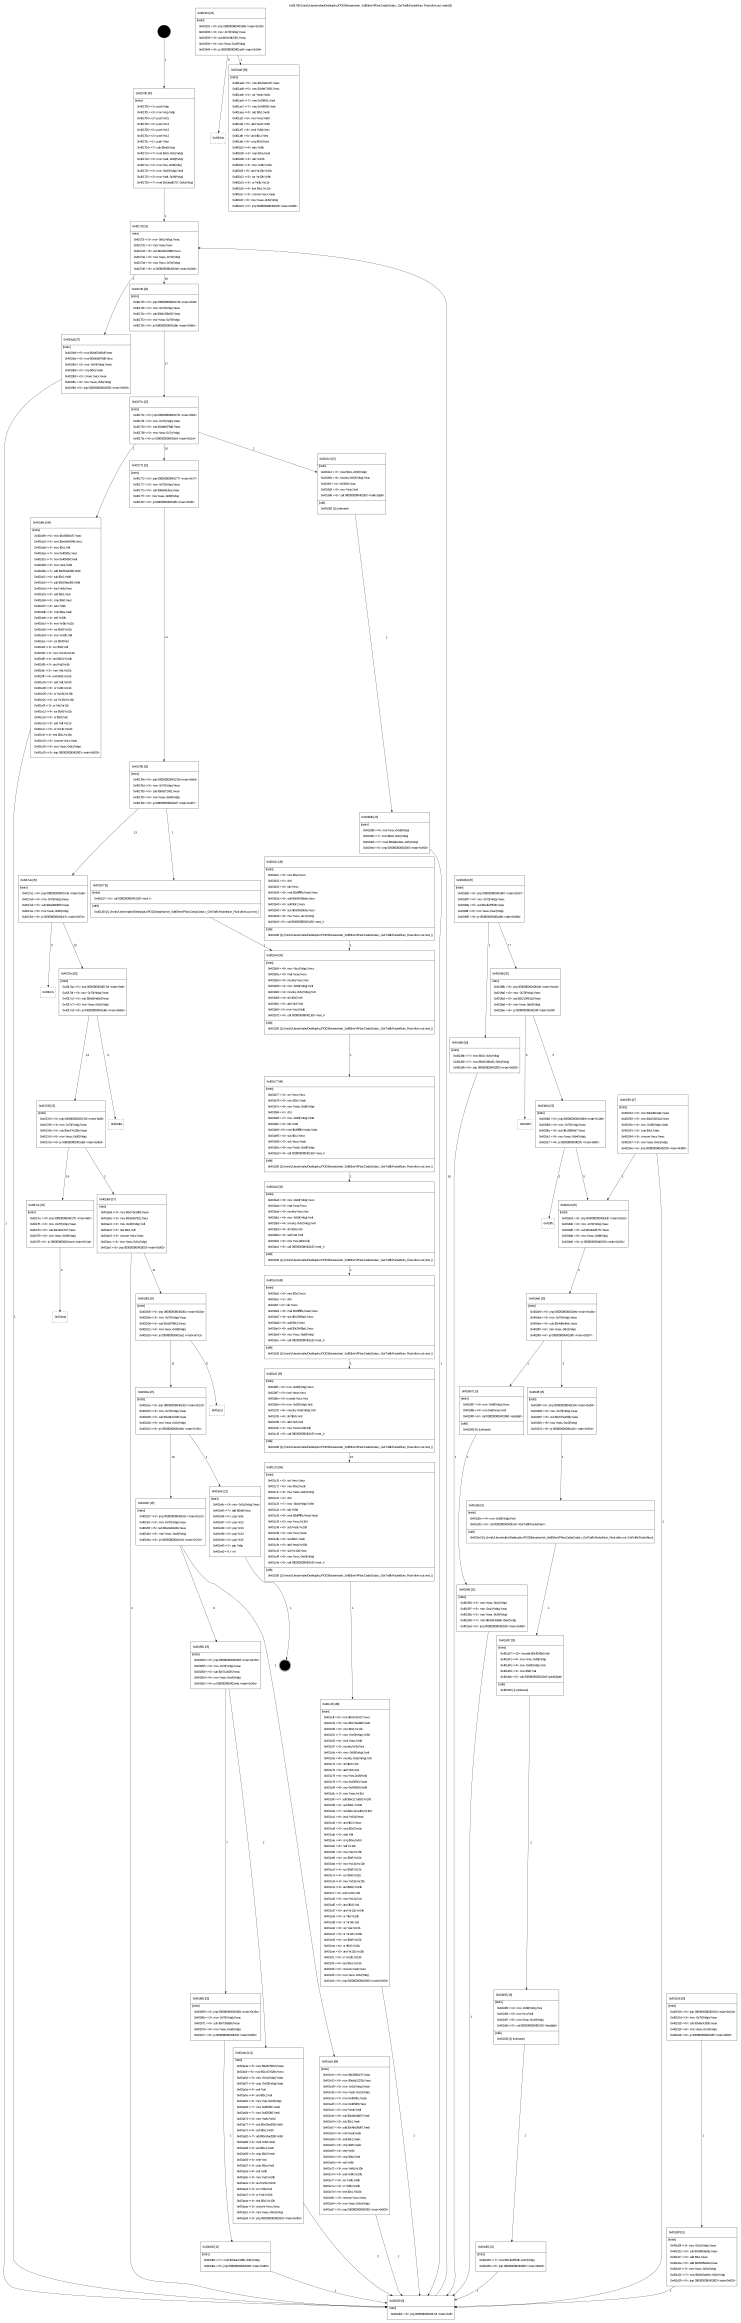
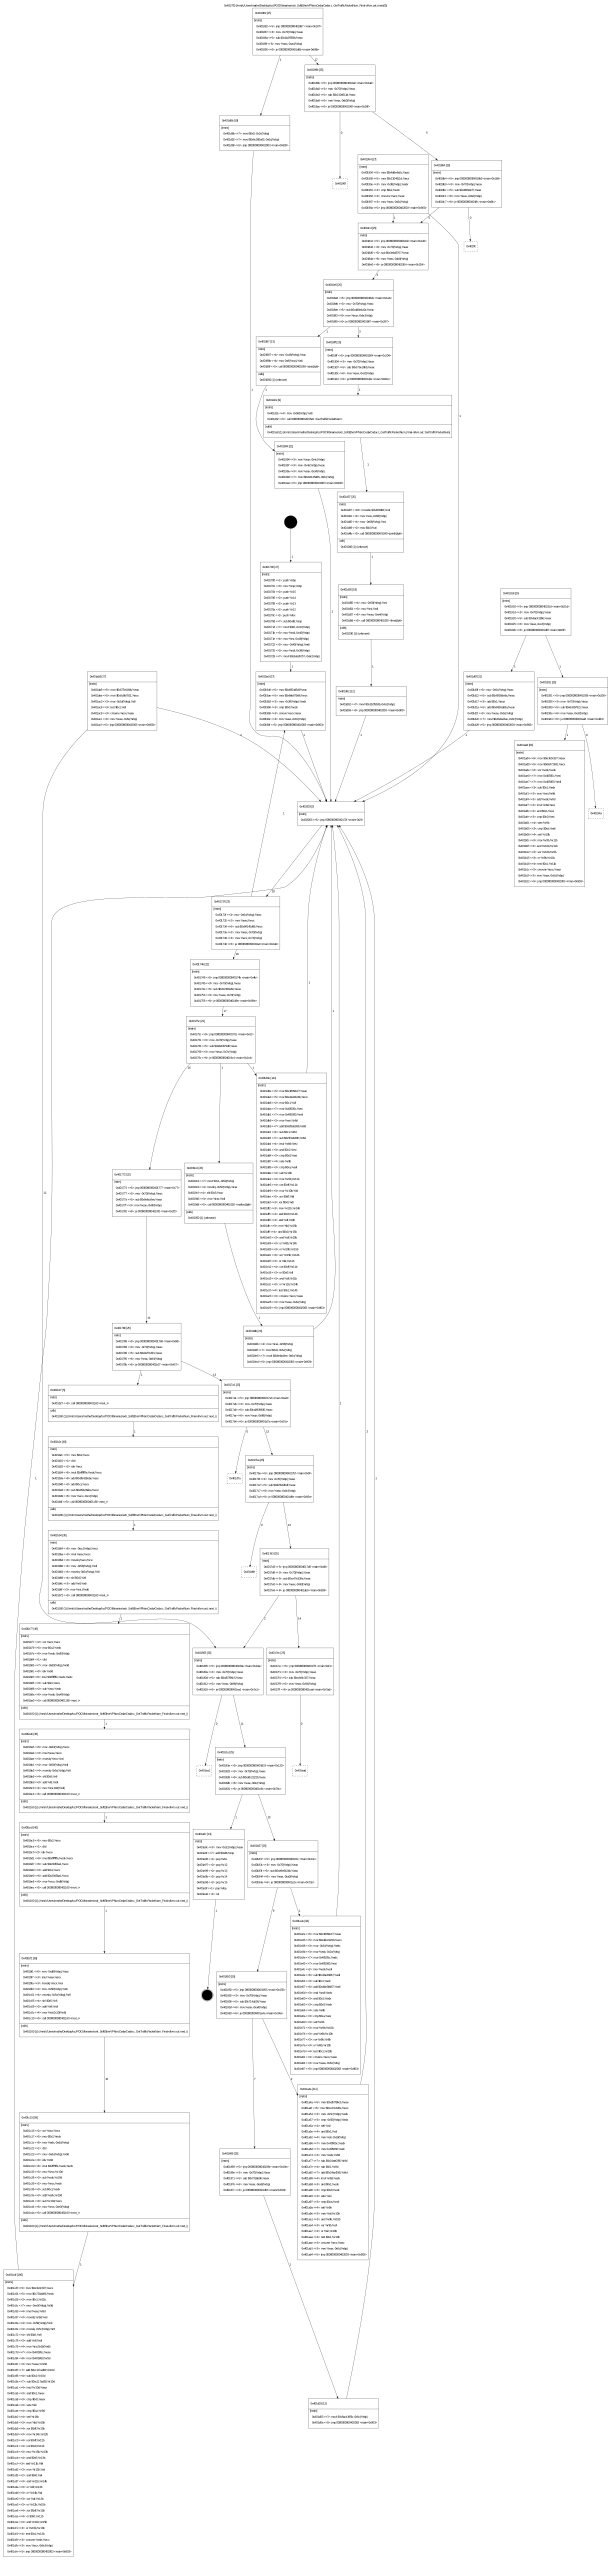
edge "0x401700 [47]" -> "0x40172f [23]": now "0x401700 [47]" -> "0x4019a9 [27]"
edge "0x401918 [25]" -> "0x401931 [25]": added, label "1"
edge "0x401b27 [5]" -> "0x401b54 [35]": now "0x401b27 [5]" -> "0x401b2c [40]"
edge "0x4017d3 [25]" -> "0x401ab9 [27]": now "0x4017d3 [25]" -> "0x401805 [25]"
